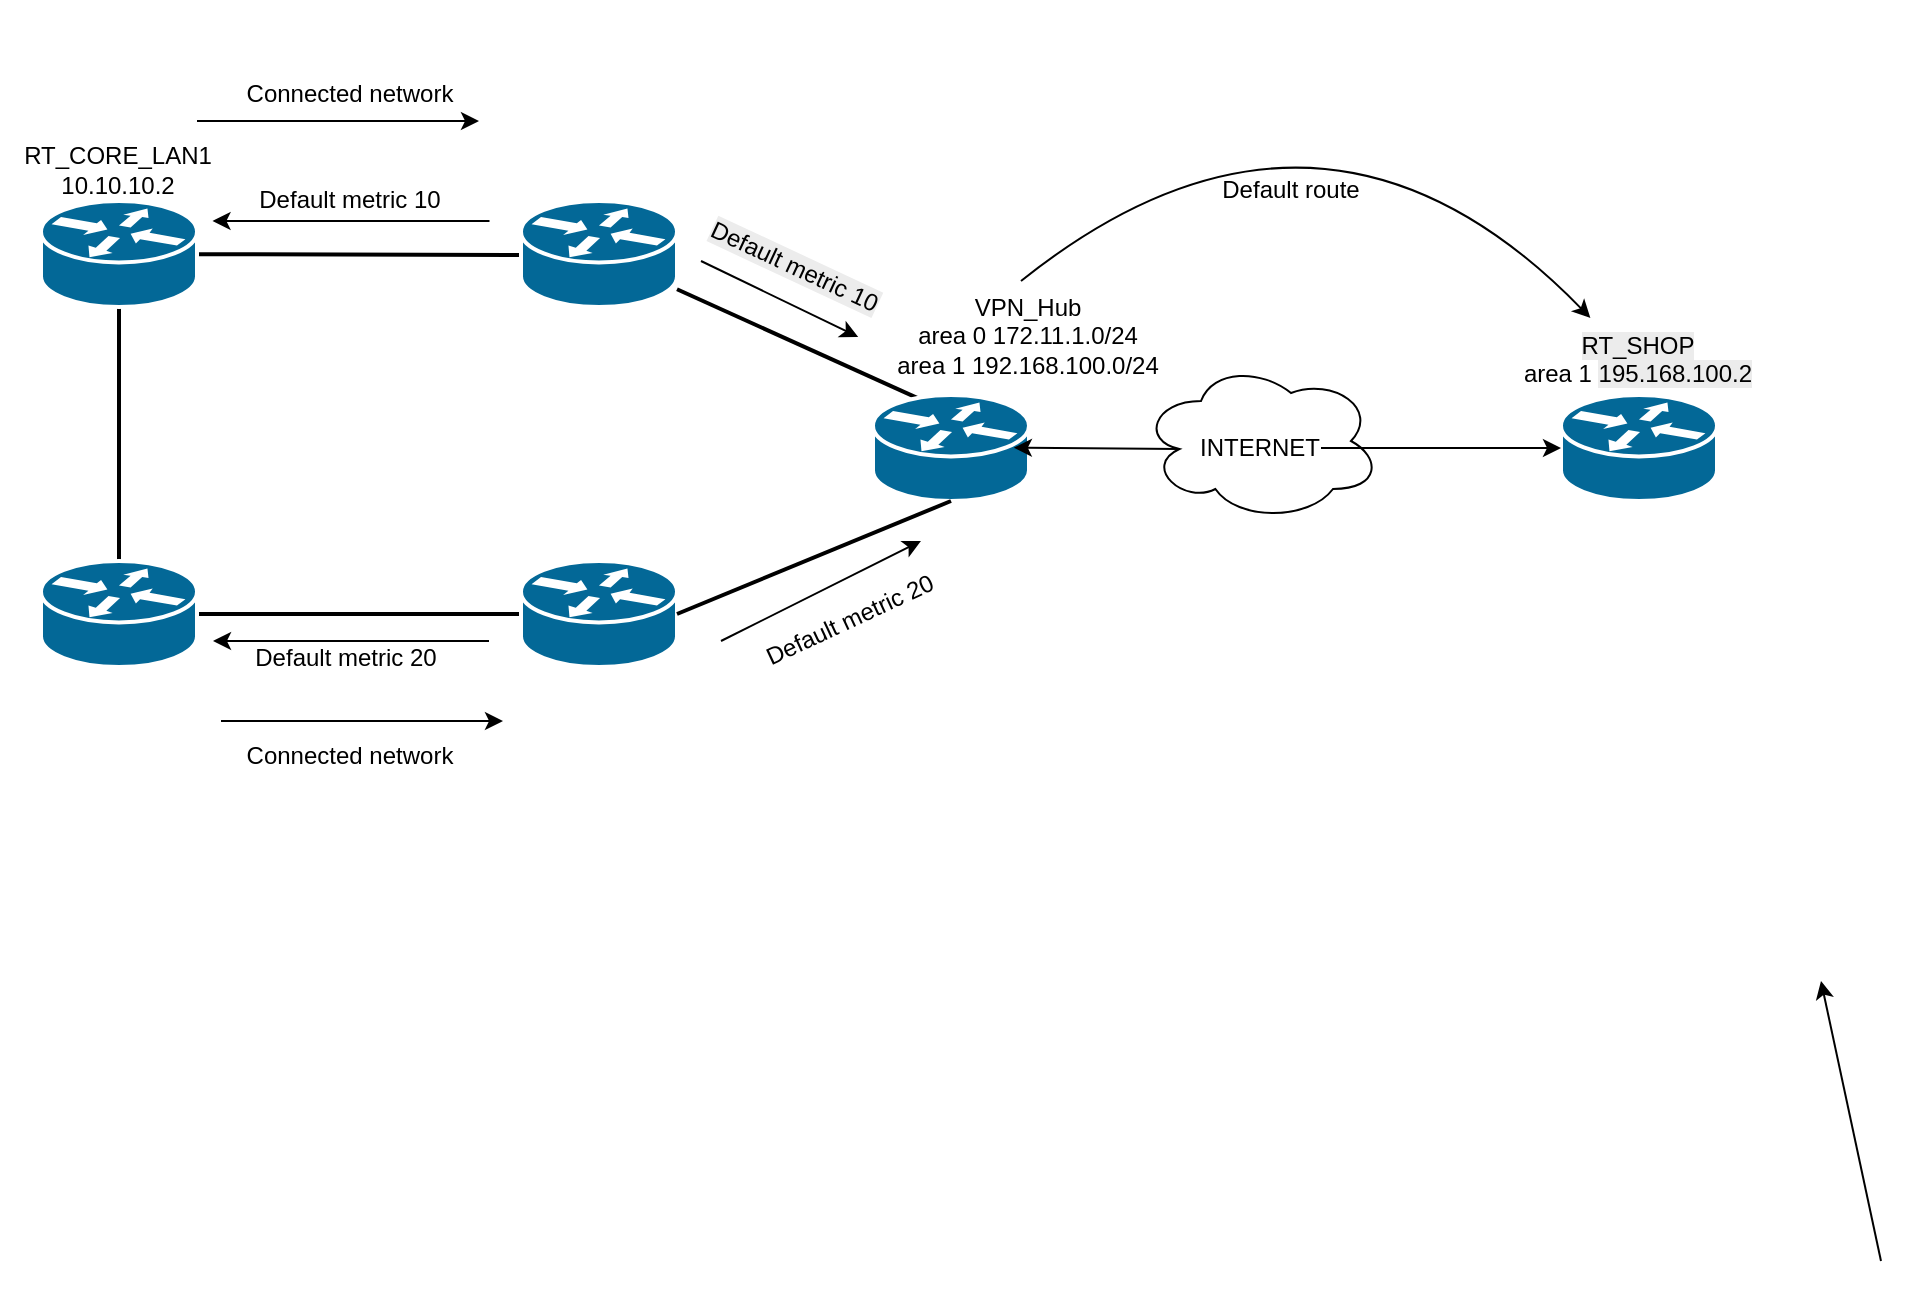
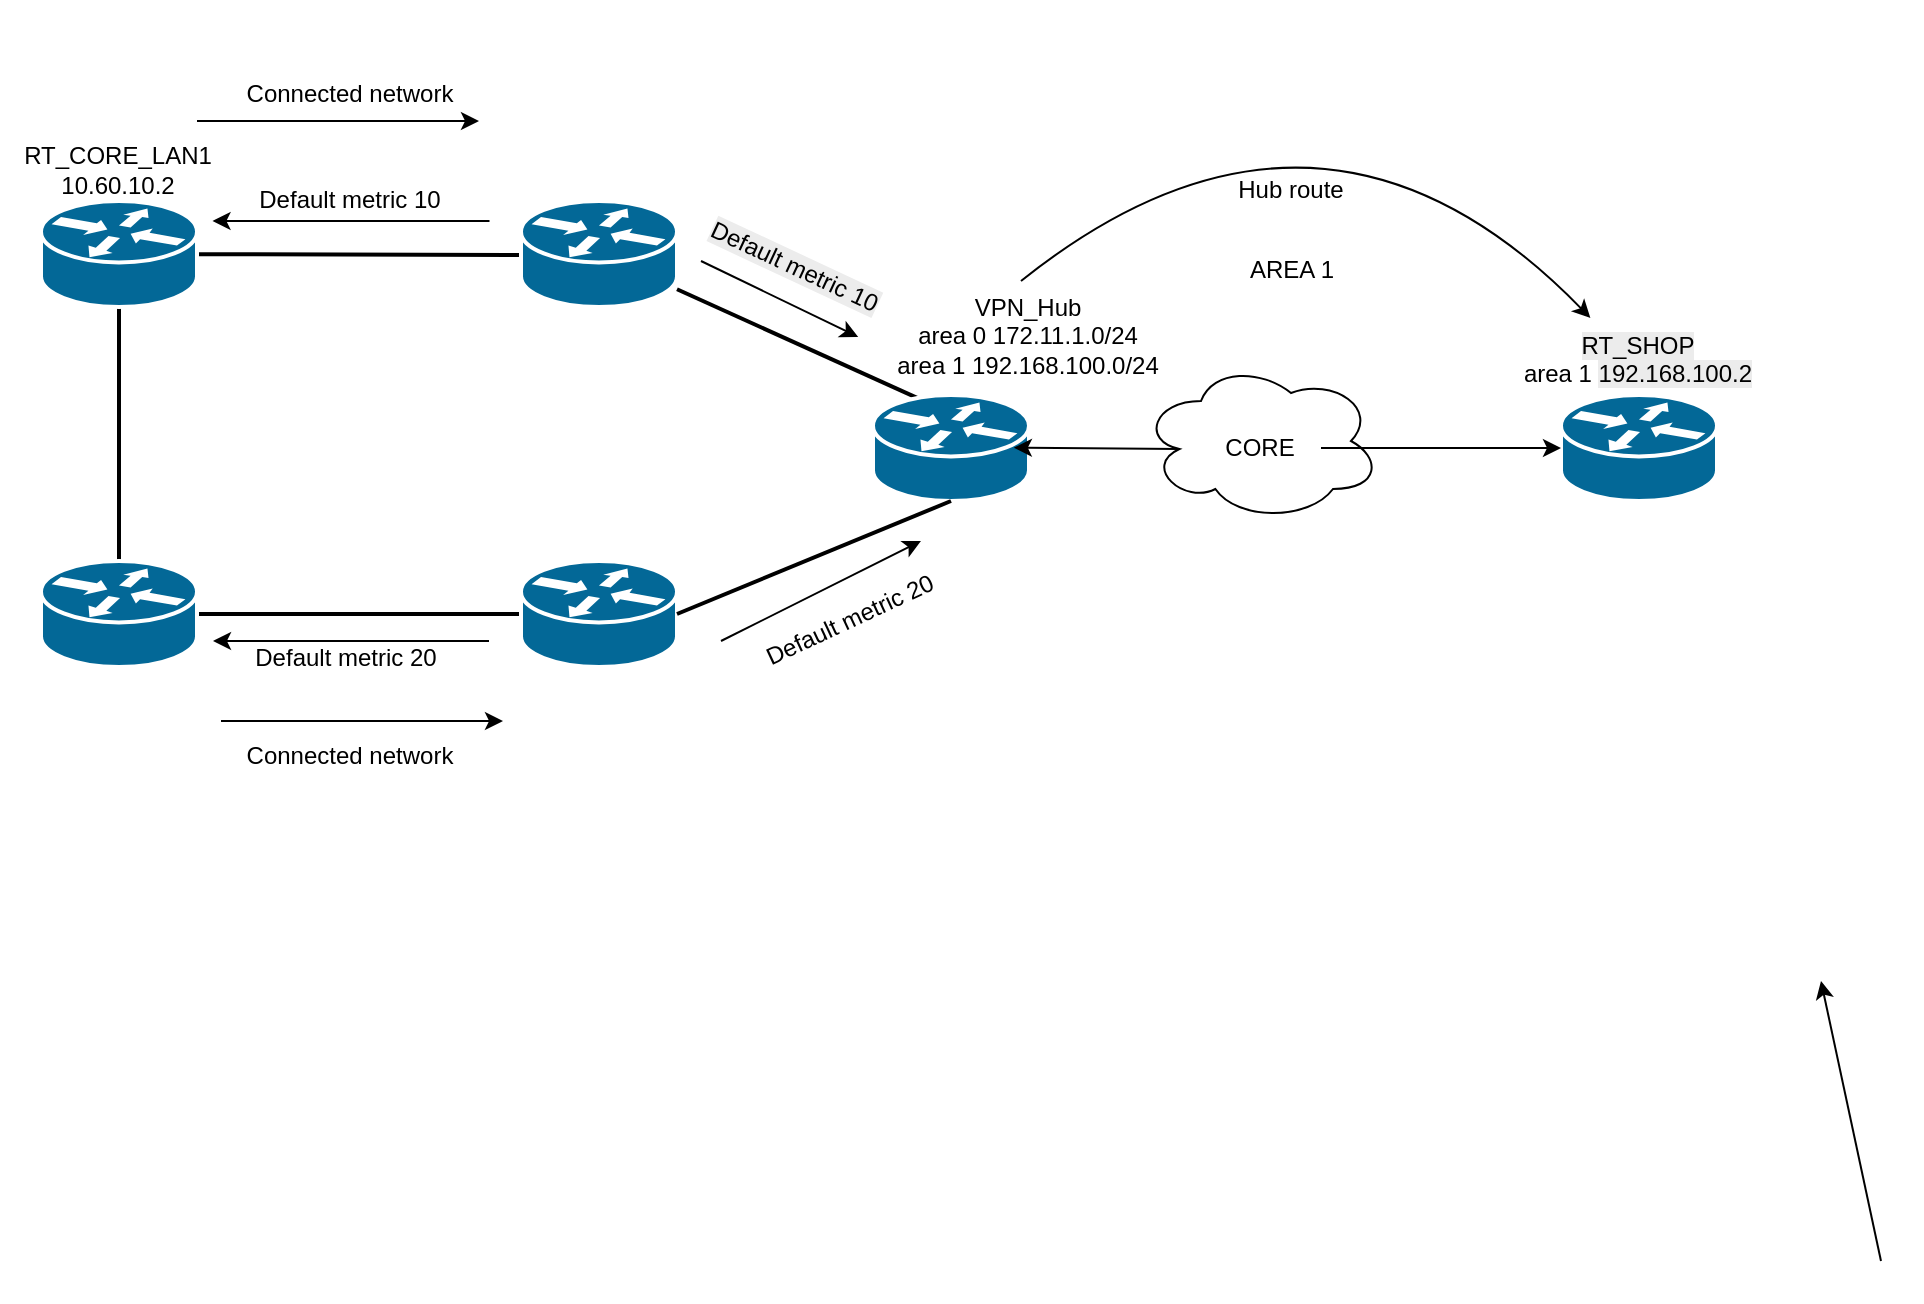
node "RT_CORE_LAN1 10.10.10.2": label "RT_CORE_LAN1 10.10.10.2" -> "RT_CORE_LAN1 10.60.10.2"
node "Default route": label "Default route" -> "Hub route"
node "AREA 1": added
node "RT_SHOP area 1 195.168.100.2": label "RT_SHOP area 1 195.168.100.2" -> "RT_SHOP area 1 192.168.100.2"
node "INTERNET": label "INTERNET" -> "CORE"
